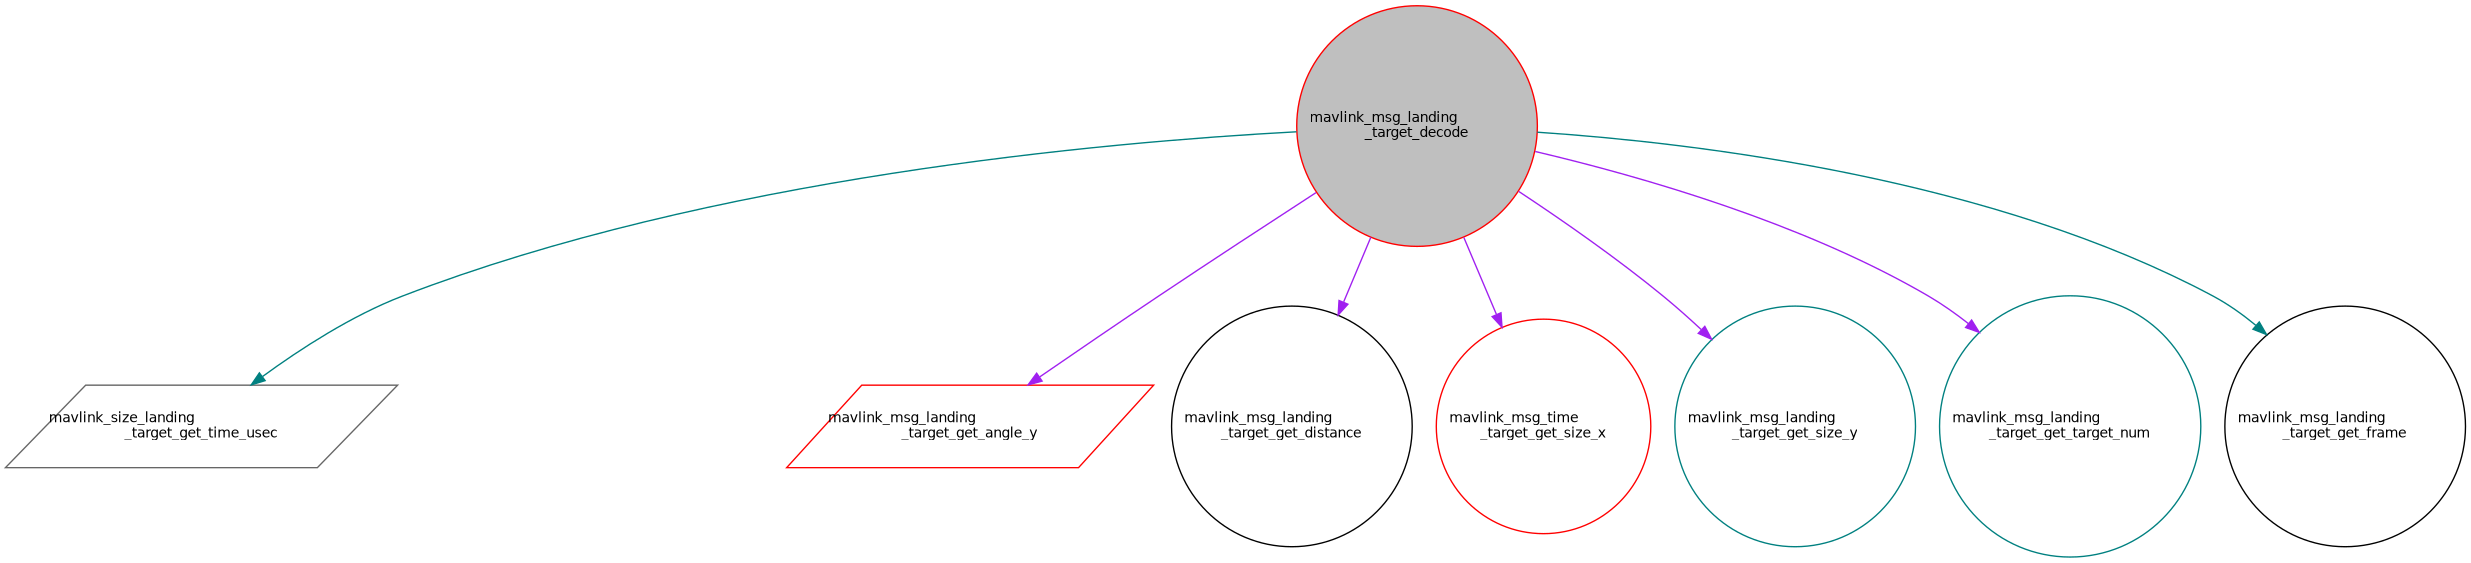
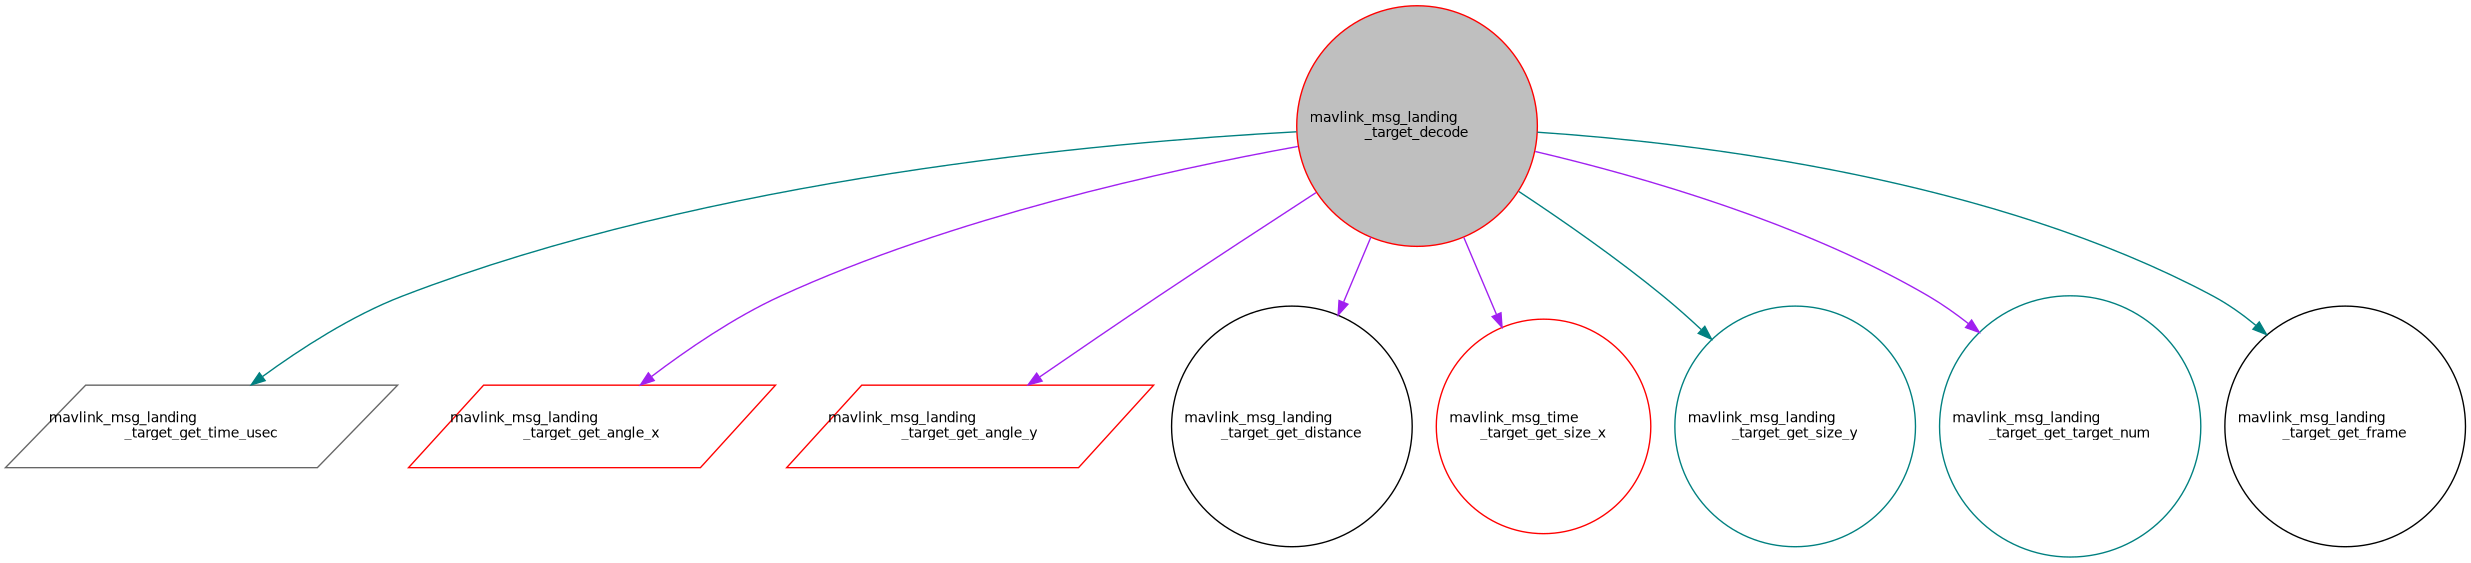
edge "mavlink_msg_landing _target_decode" -> "mavlink_msg_landing _target_get_size_y": color purple -> teal
node "mavlink_size_landing _target_get_time_usec": label "mavlink_size_landing _target_get_time_usec" -> "mavlink_msg_landing _target_get_time_usec"
node "mavlink_msg_landing _target_get_angle_x": added
